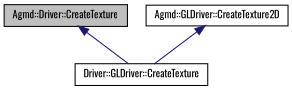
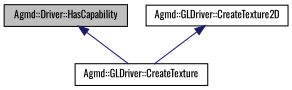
node "Agmd::Driver::CreateTexture": label "Agmd::Driver::CreateTexture" -> "Agmd::Driver::HasCapability"
node "Driver::GLDriver::CreateTexture": label "Driver::GLDriver::CreateTexture" -> "Agmd::GLDriver::CreateTexture"
